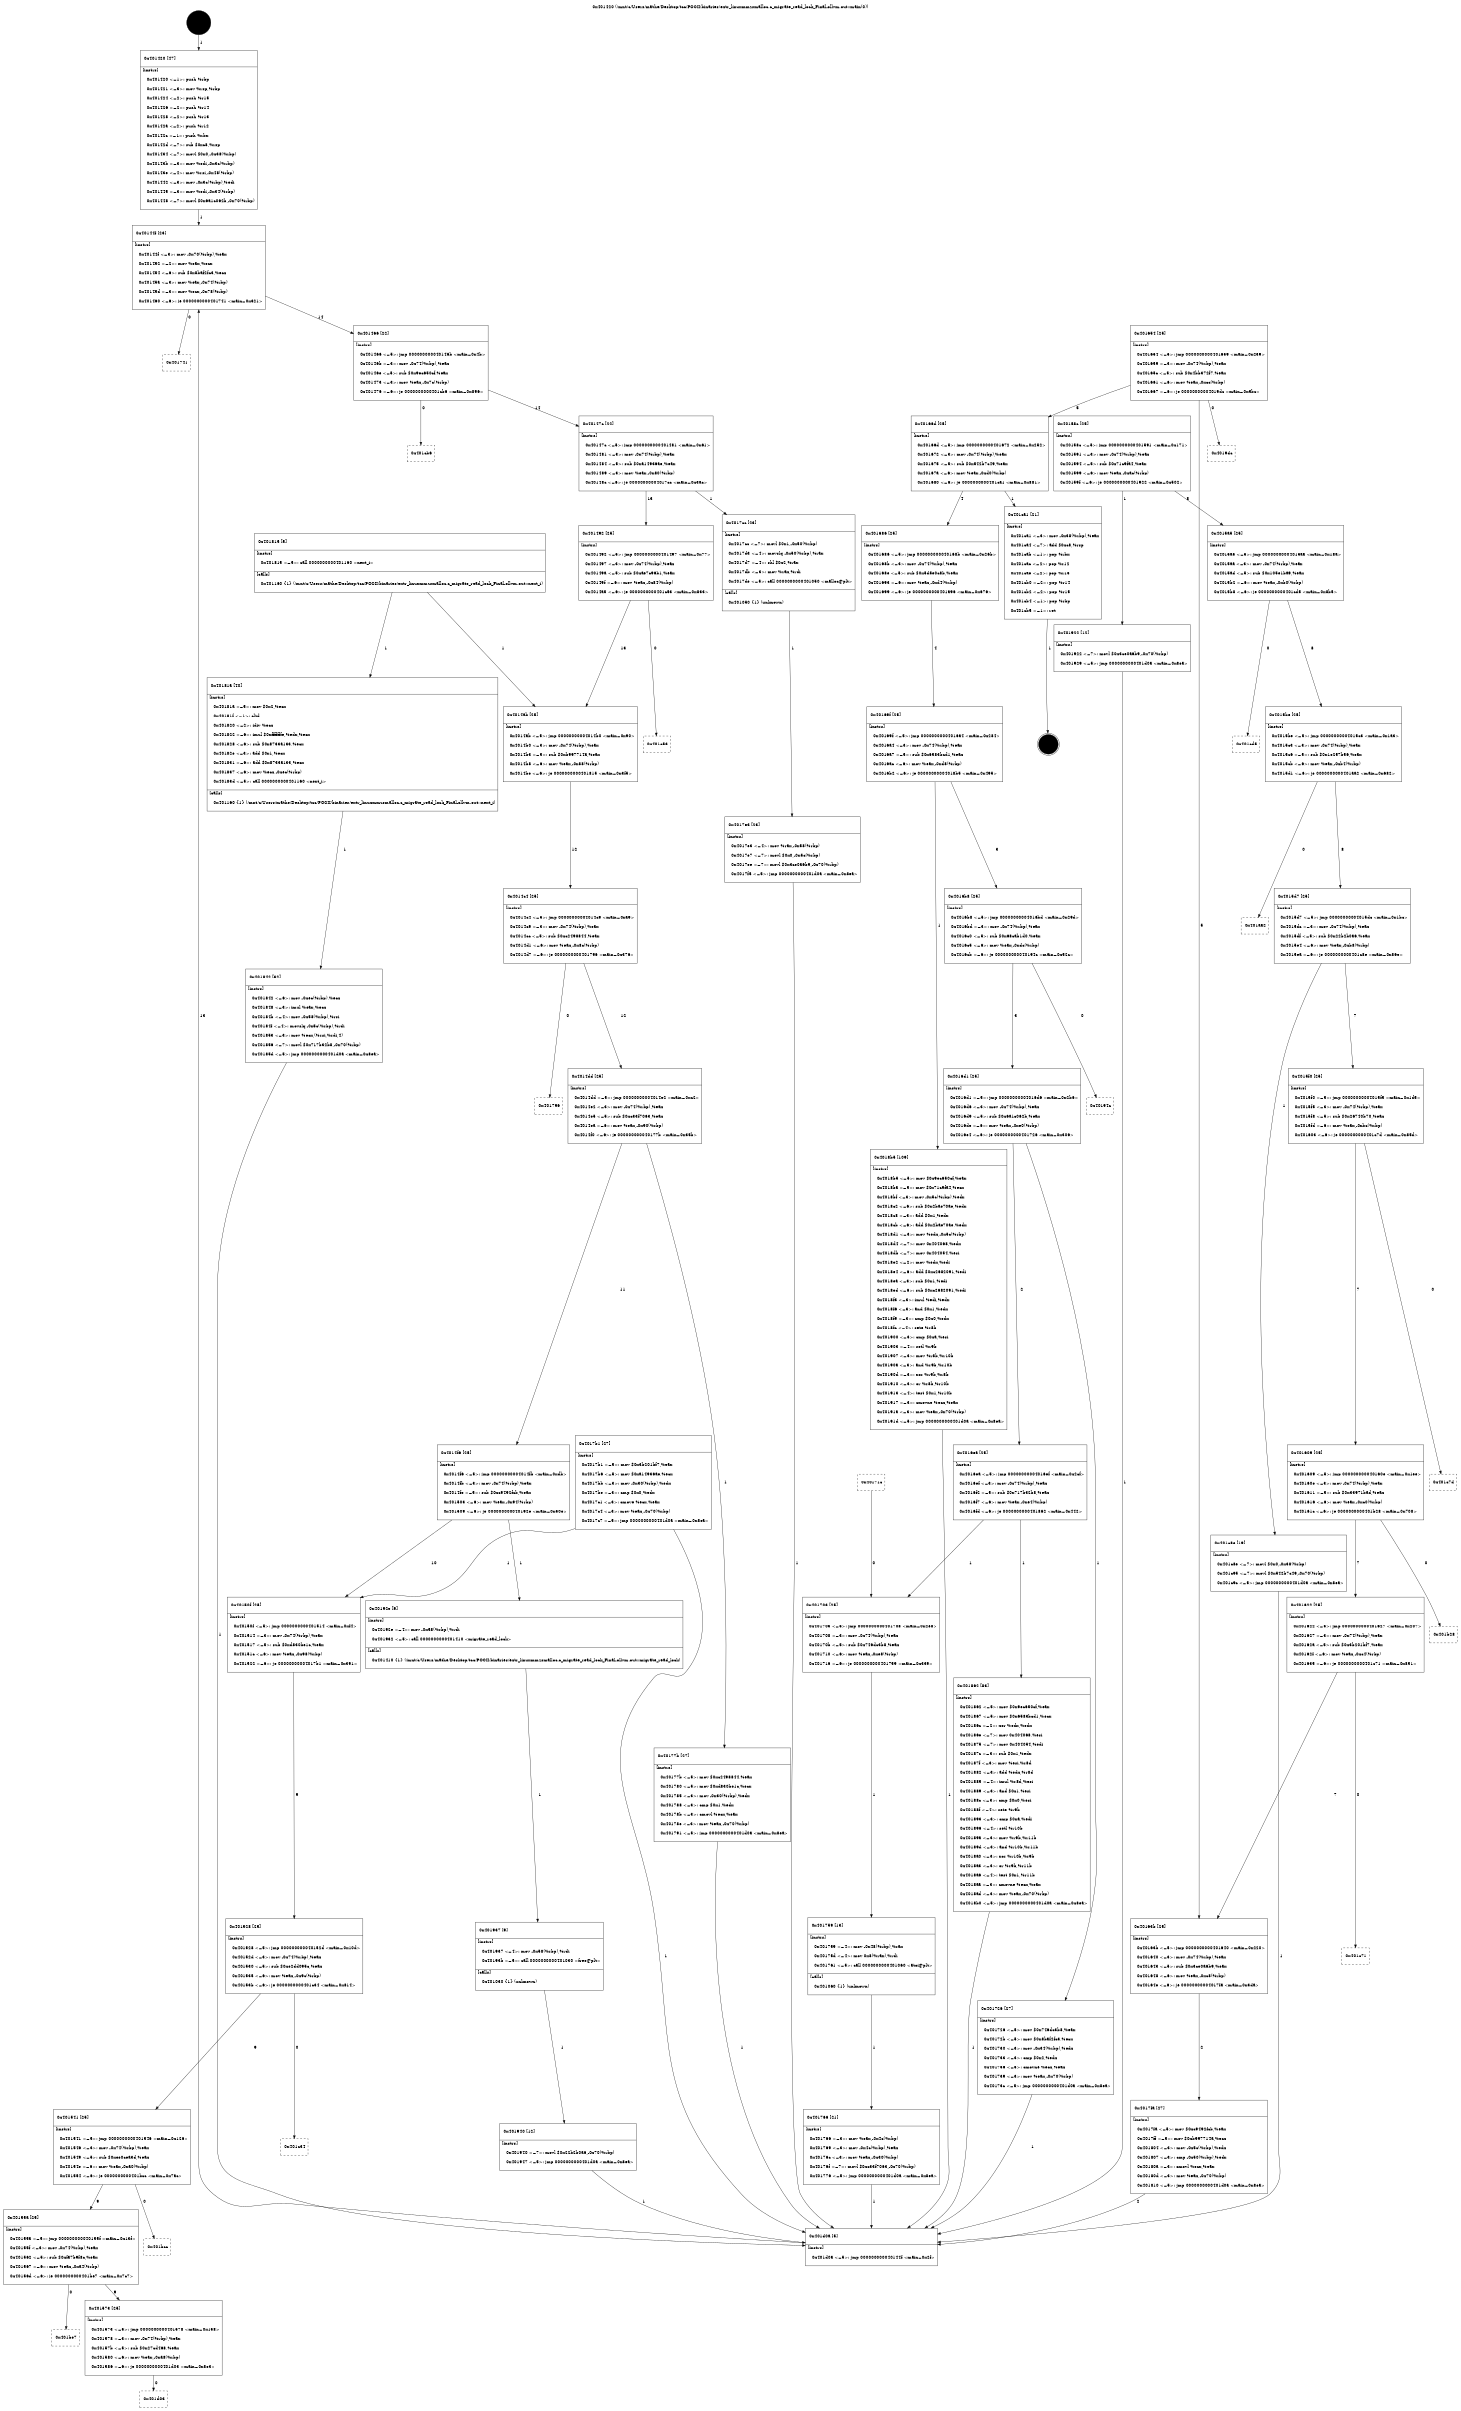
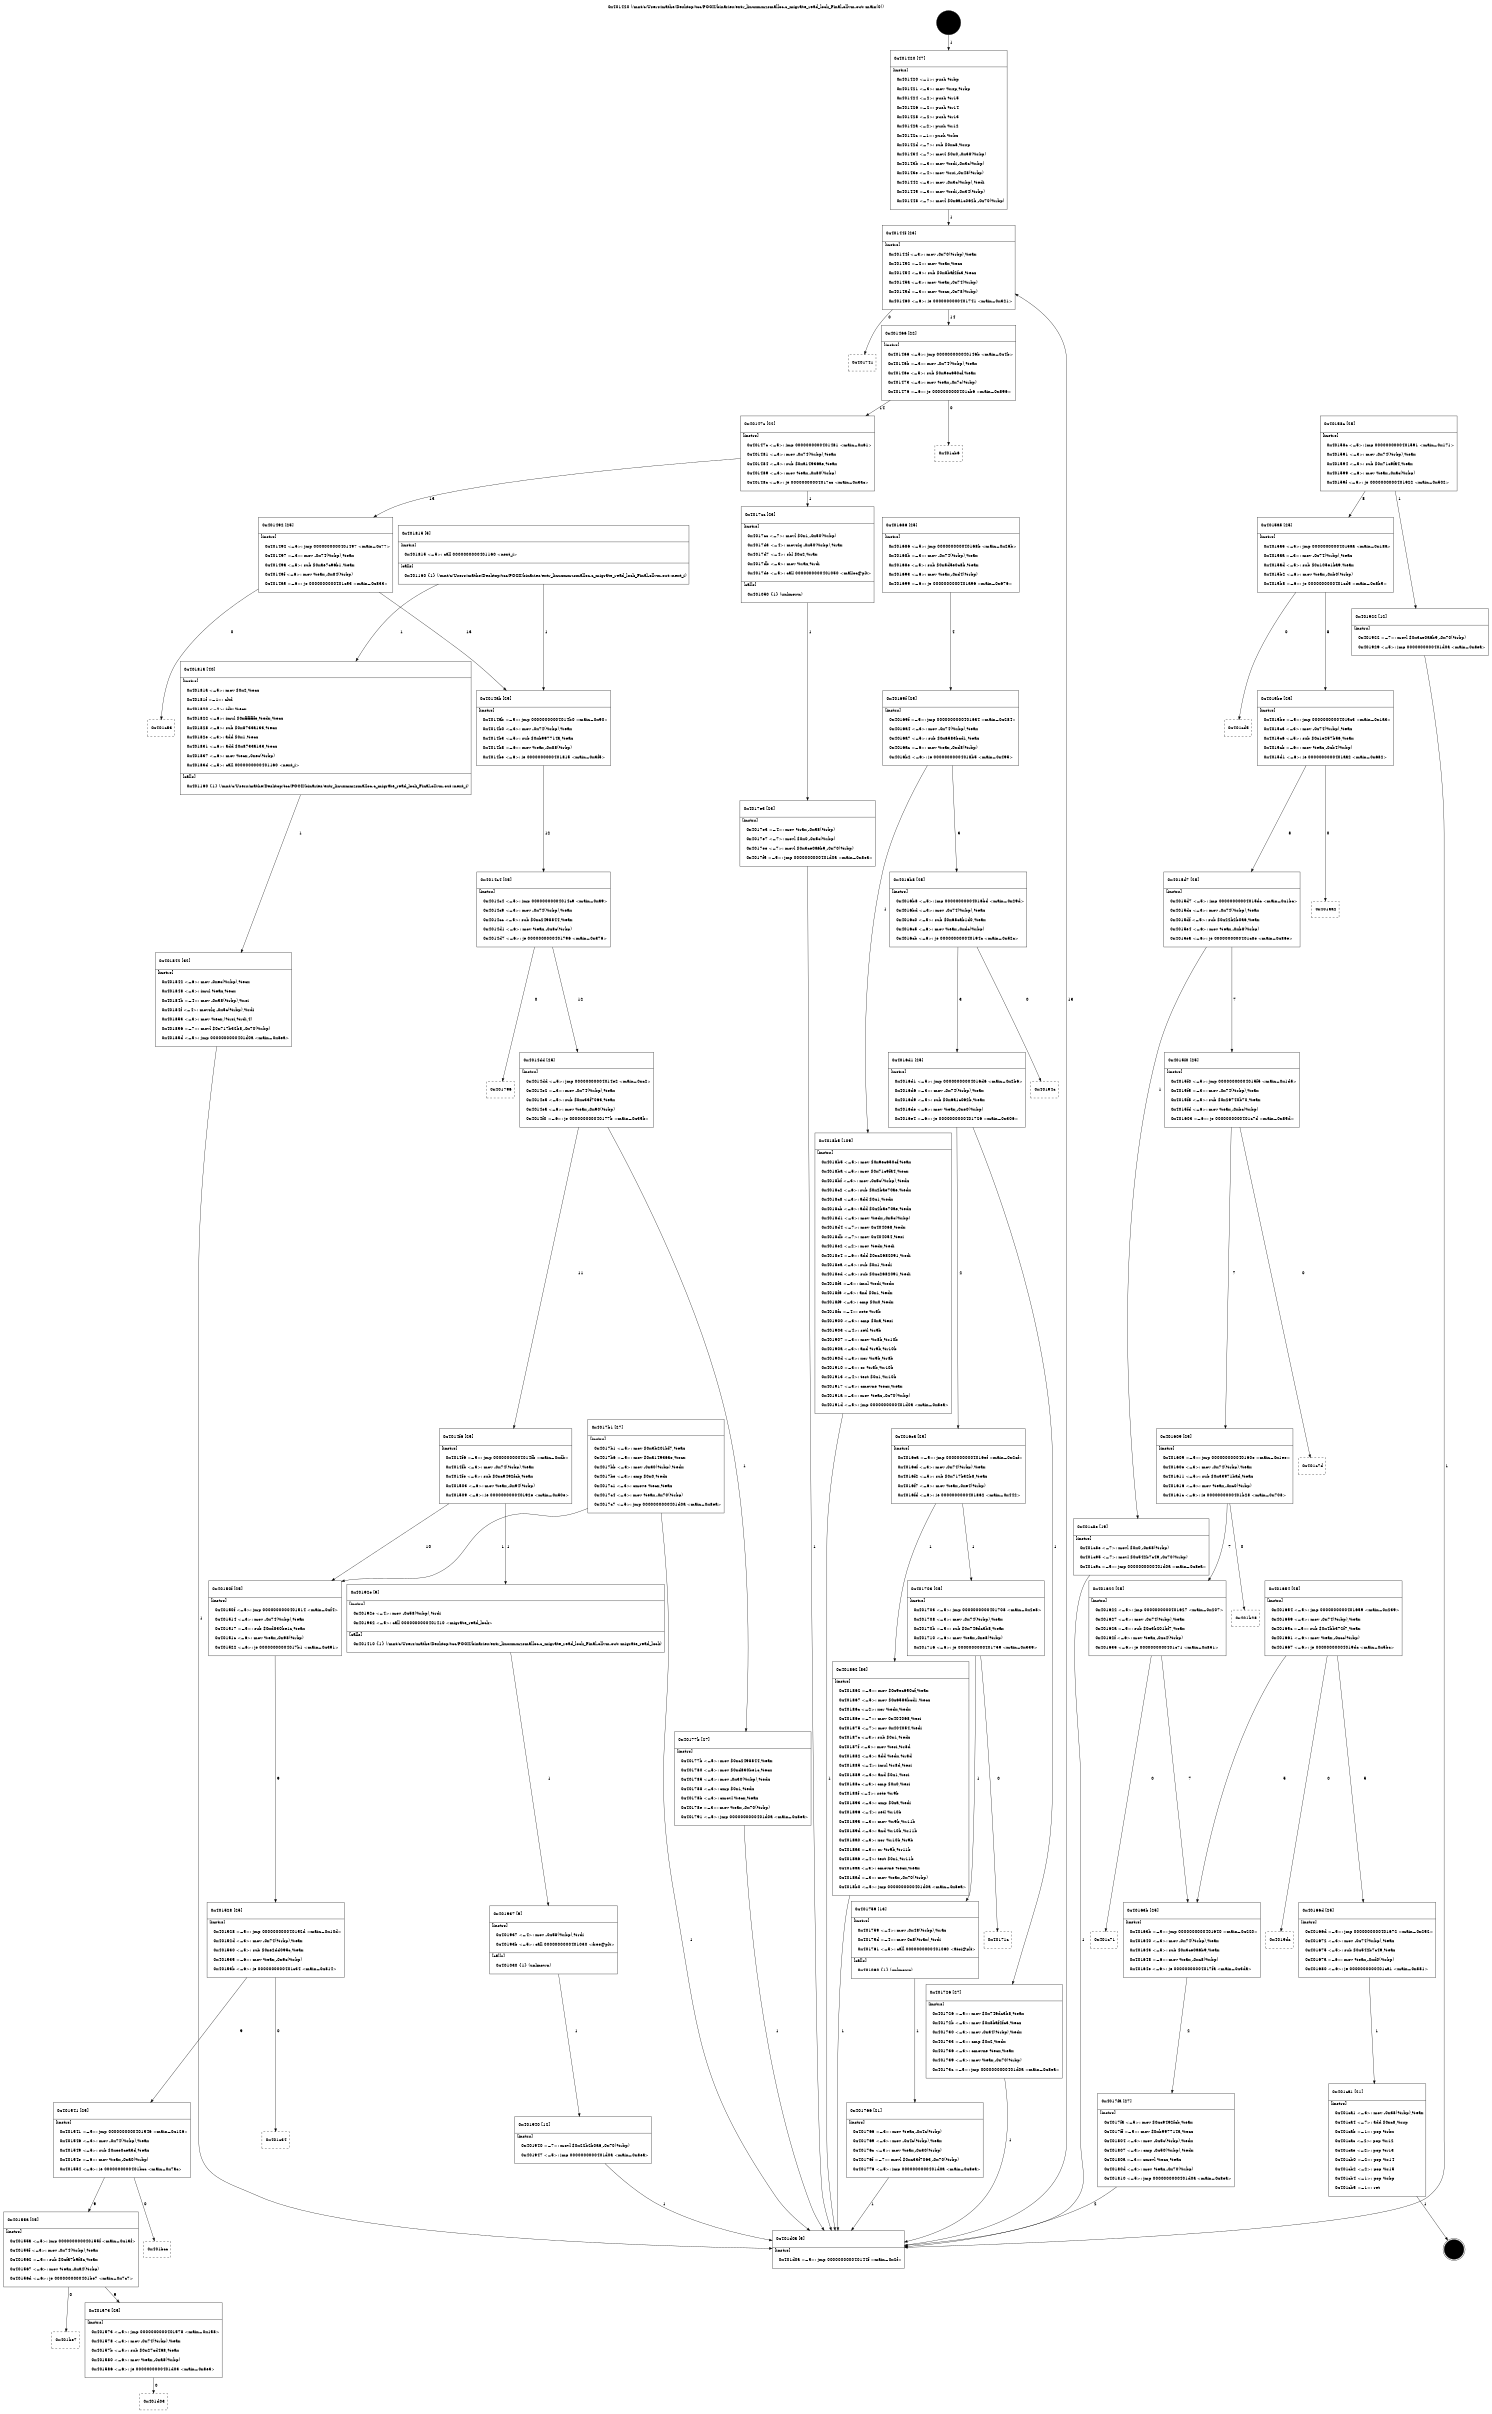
edge "0x40166d [25]" -> "0x401686 [25]": removed, label "4"
edge "0x40171c" -> "0x401703 [25]": reversed
